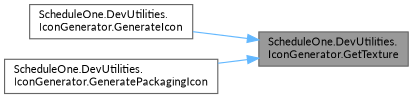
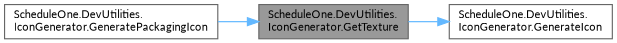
edge "ScheduleOne.DevUtilities. IconGenerator.GenerateIcon" -> "ScheduleOne.DevUtilities. IconGenerator.GetTexture": reversed
